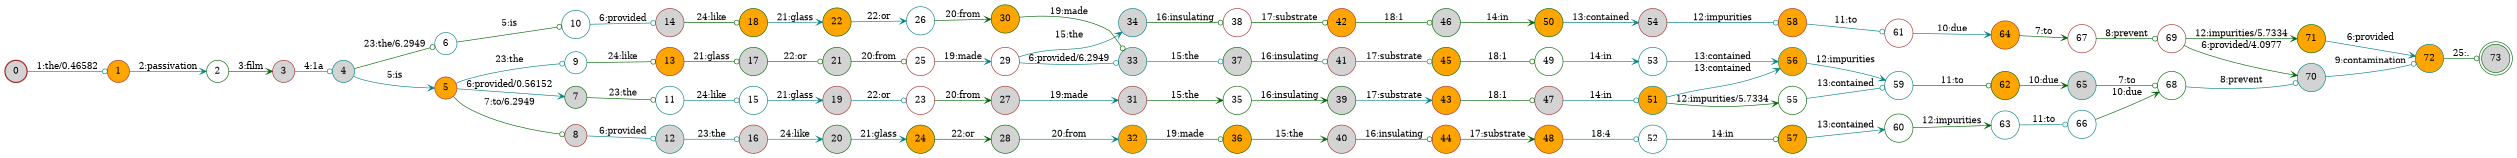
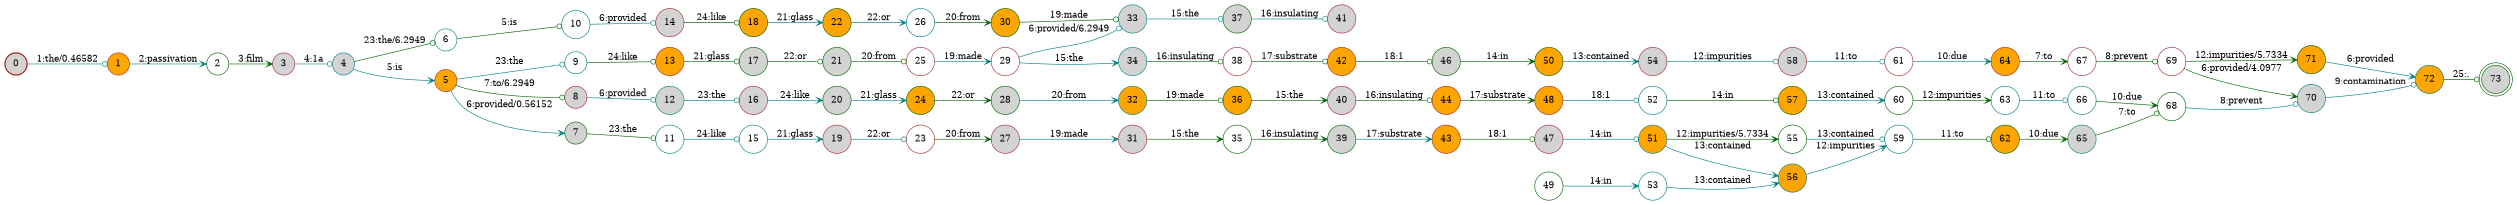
node "58": fillcolor orange -> lightgrey
node "45": removed
edge "48" -> "52": label "18:4" -> "18:1"
